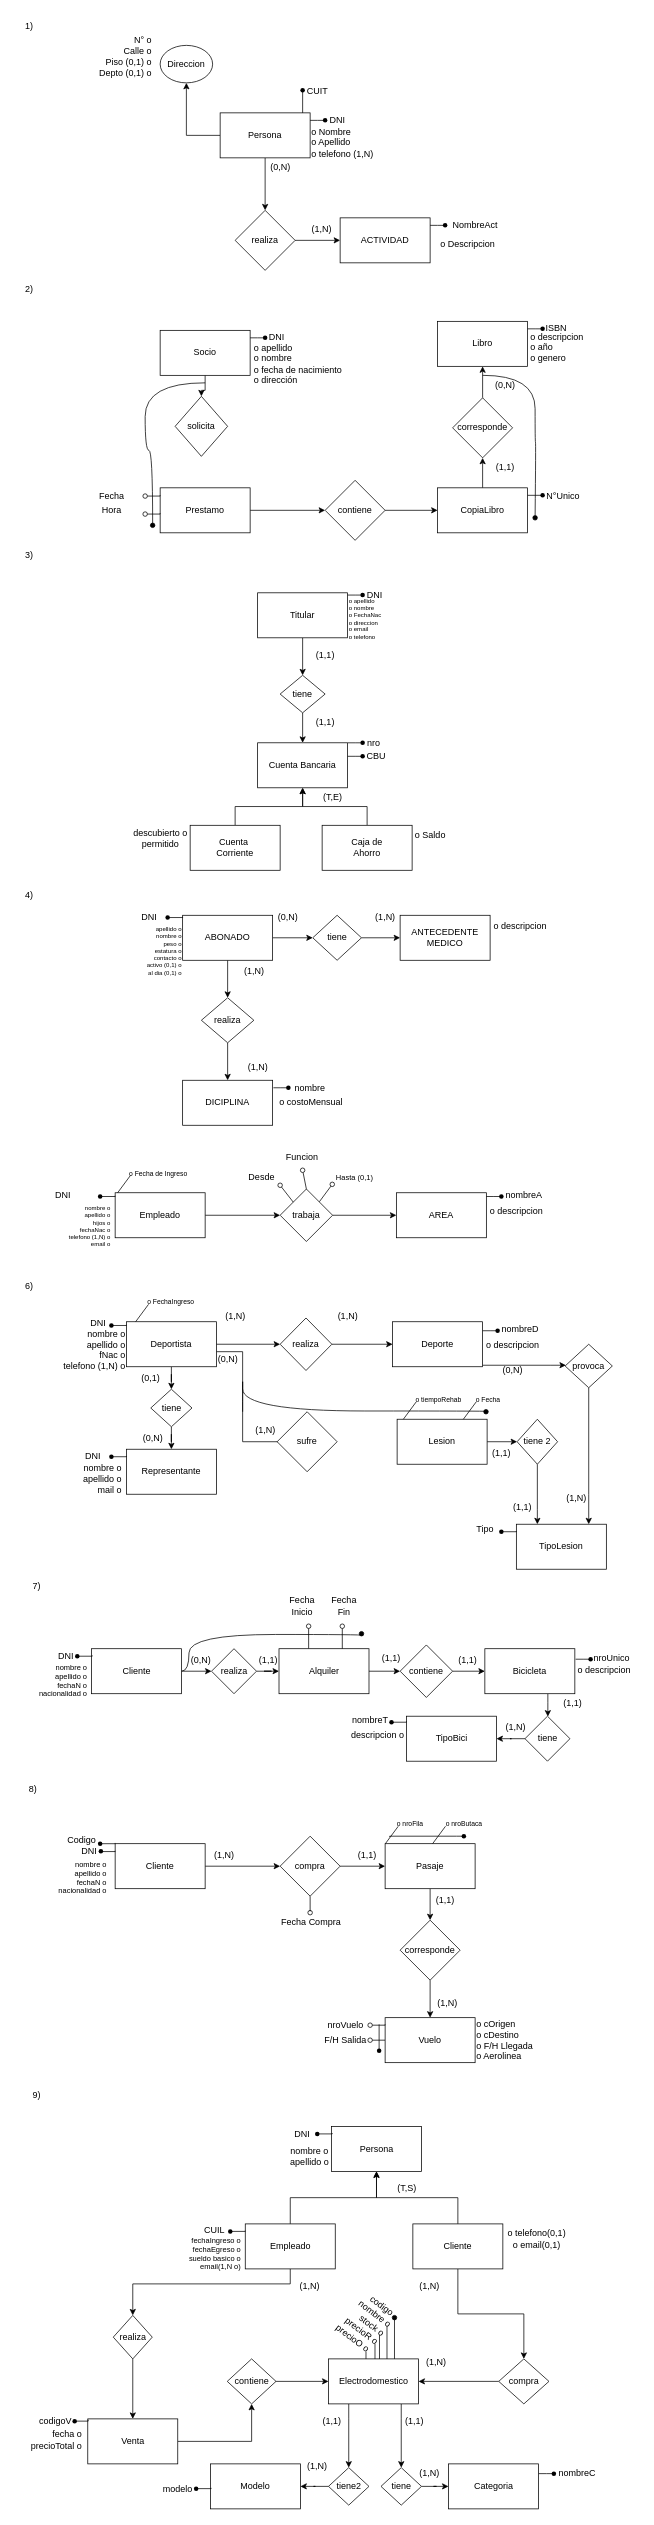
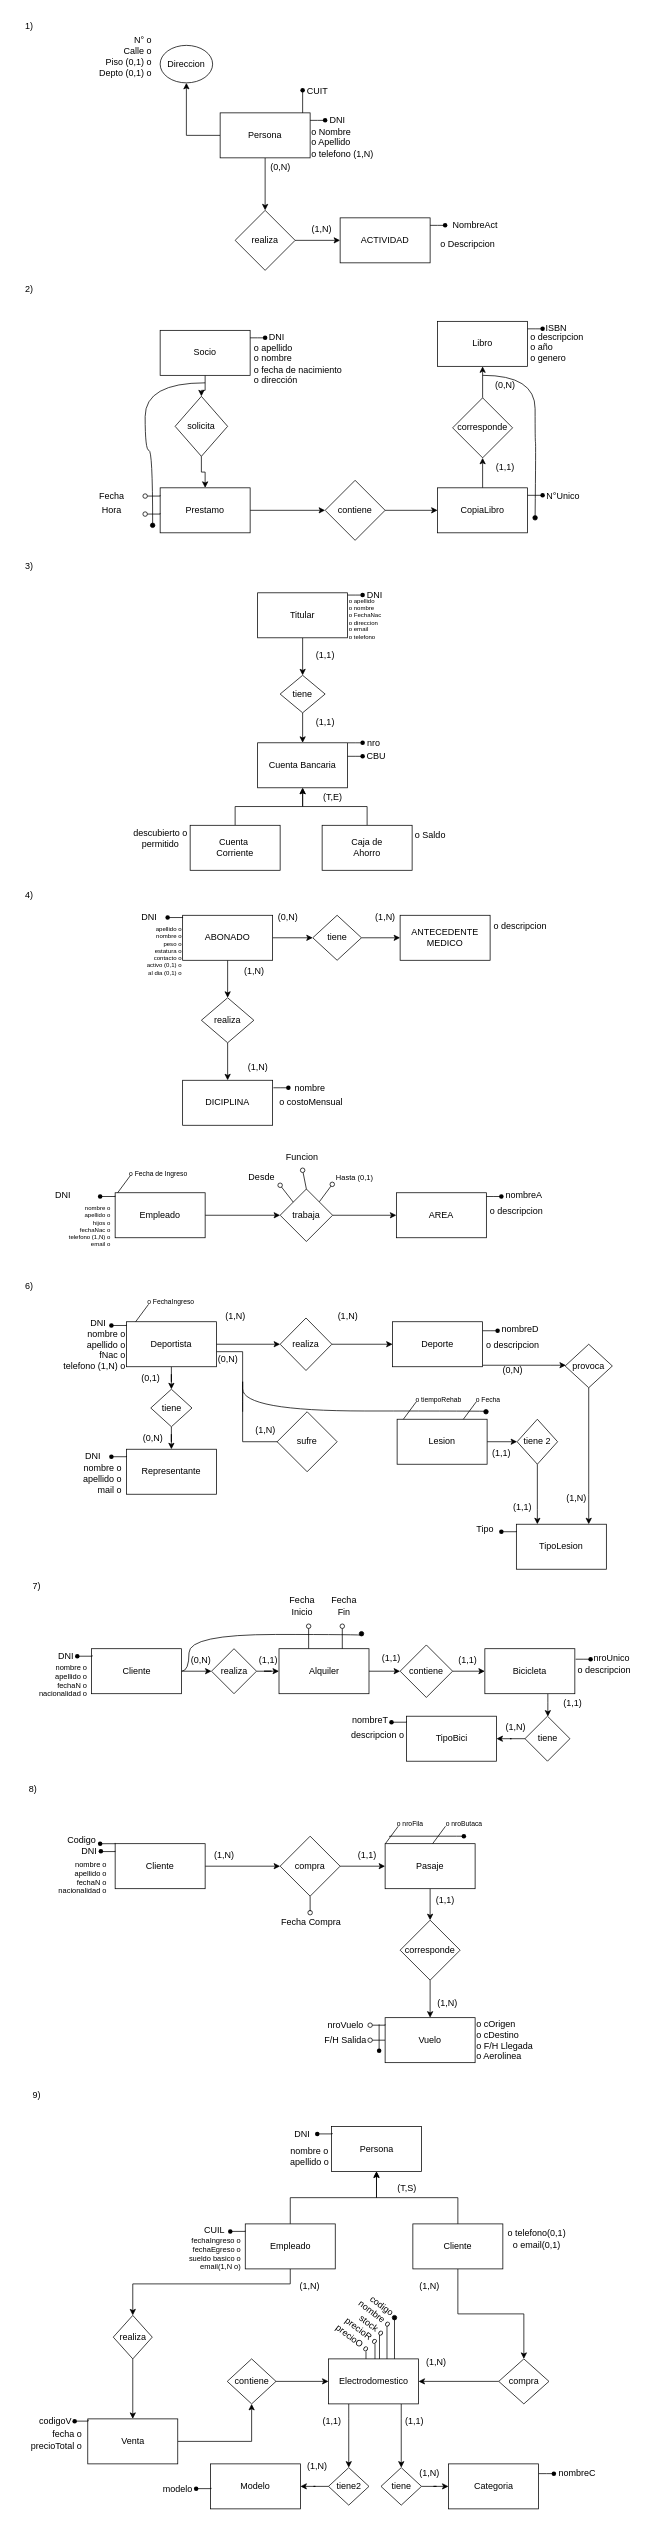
edge "solicita" -> "Prestamo": added
node "3)": moved (29, 555) -> (29, 567)
